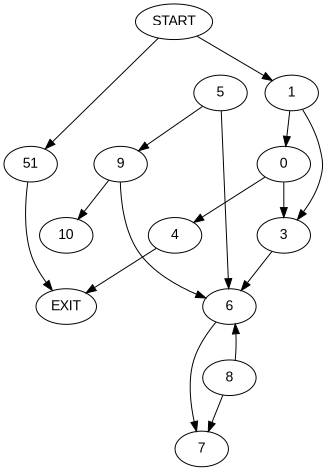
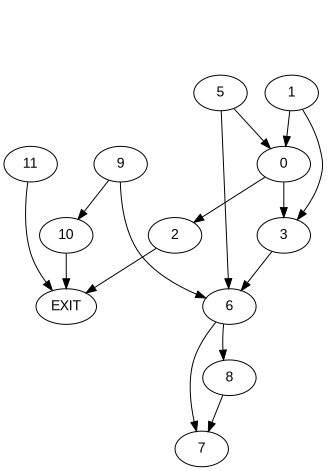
node "START": removed
edge "5" -> "9": now "5" -> "0"
node "51": label "51" -> "11"
node "4": label "4" -> "2"
edge "10" -> "EXIT": added
edge "8" -> "6": reversed
